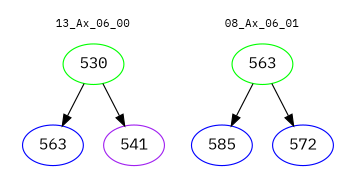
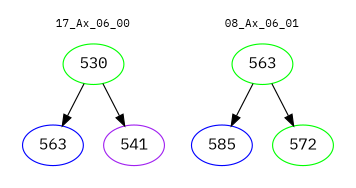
cluster "13_Ax_06_00": label "13_Ax_06_00" -> "17_Ax_06_00"
node "572": color blue -> green
